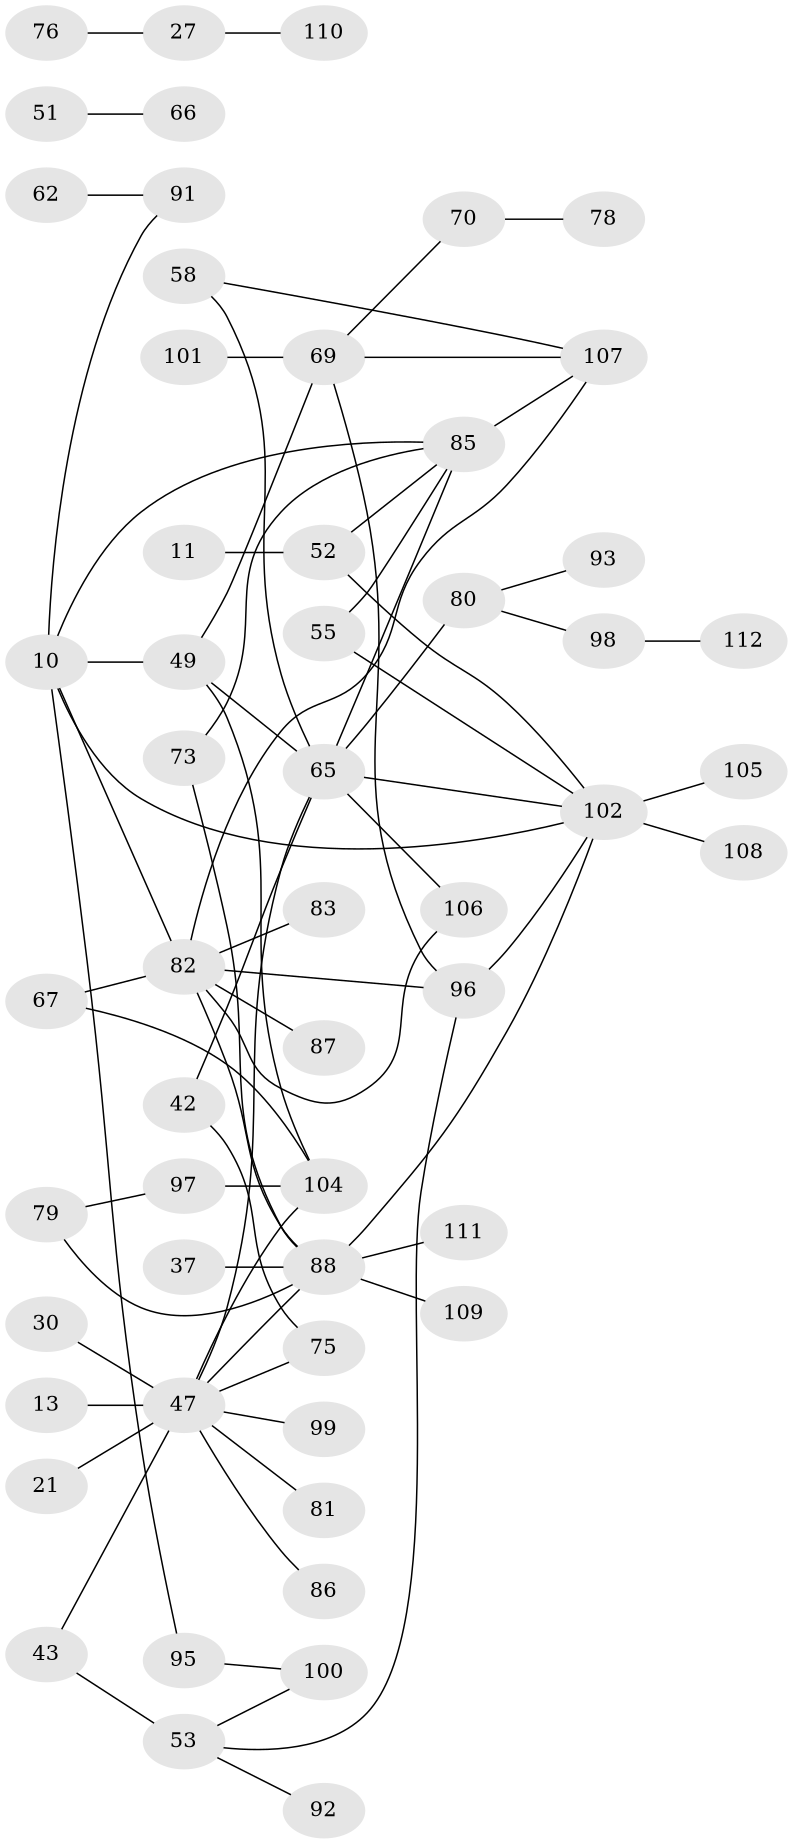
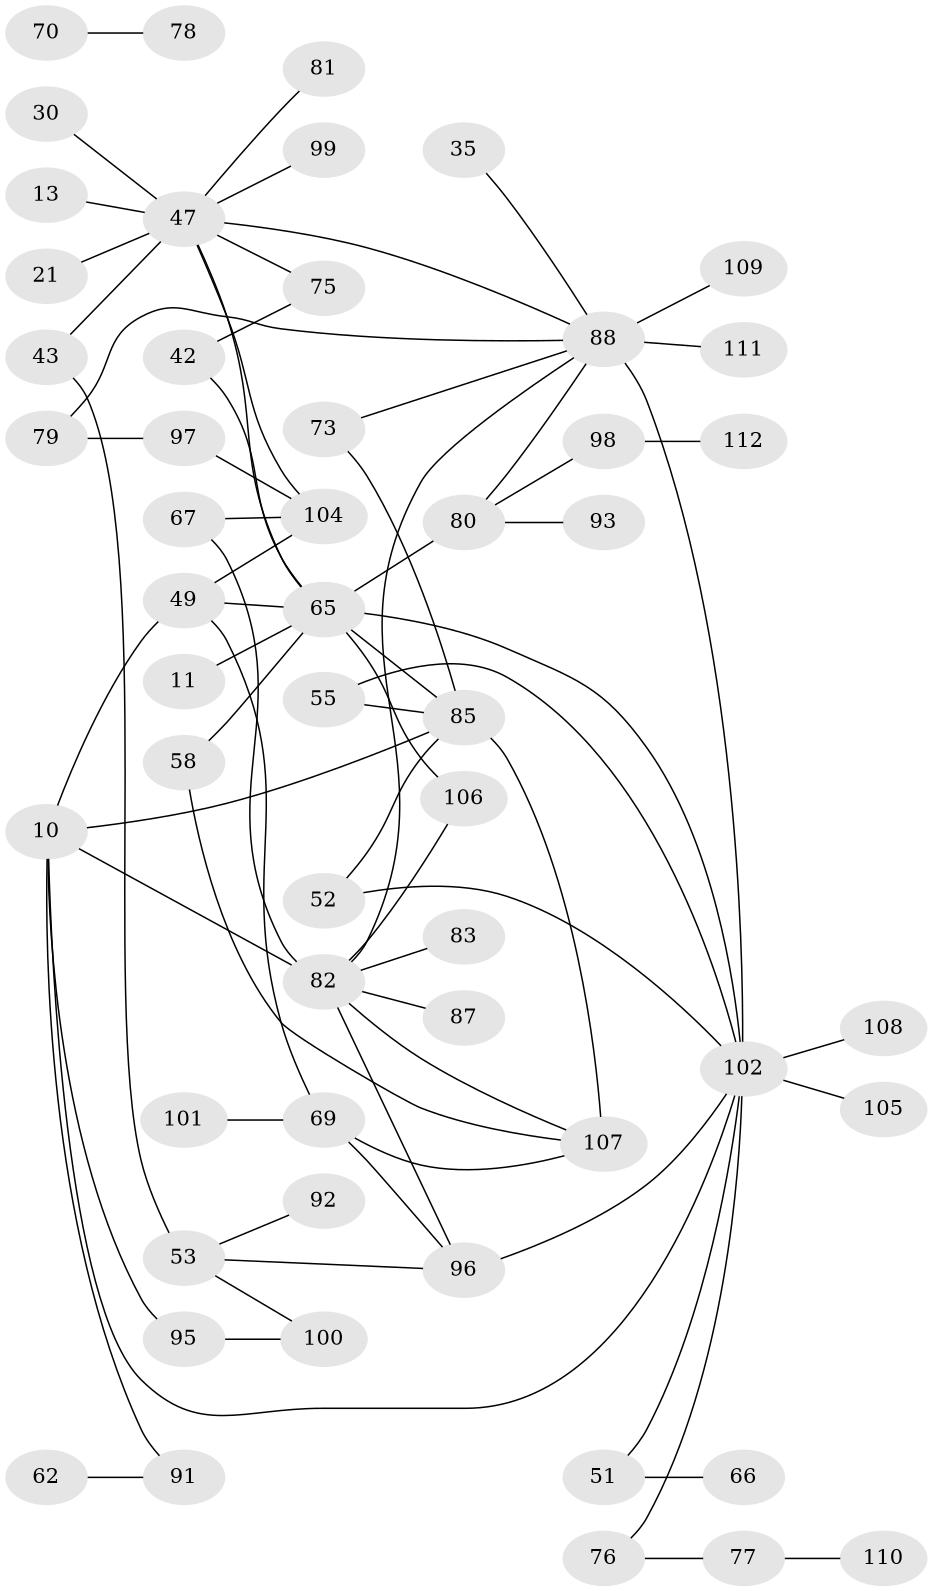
node "27": label "27" -> "77"
edge "70" -- "69": removed
edge "88" -- "80": added
edge "11" -- "52": now "11" -- "65"
node "37": label "37" -> "35"
edge "102" -- "51": added
edge "102" -- "76": added
node "86": removed
